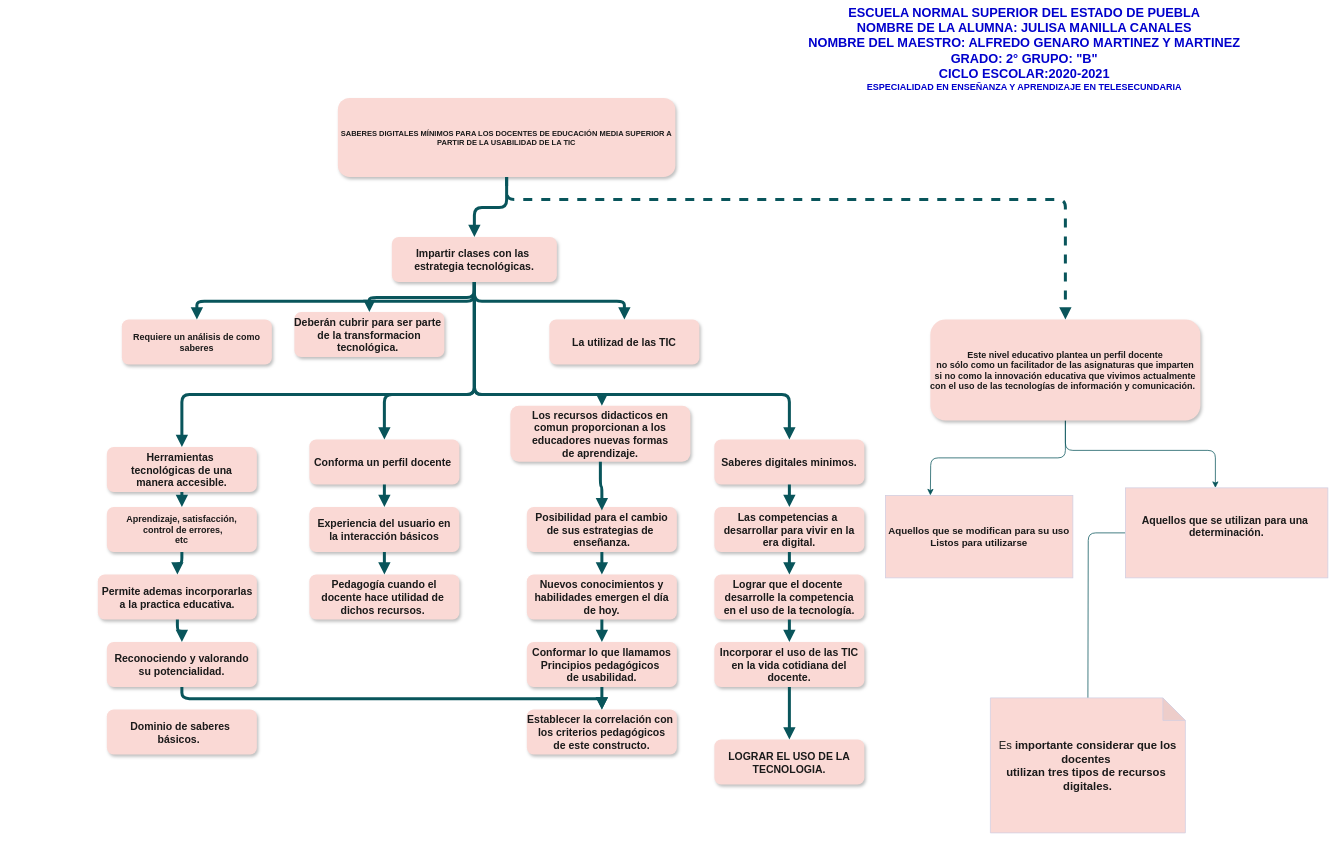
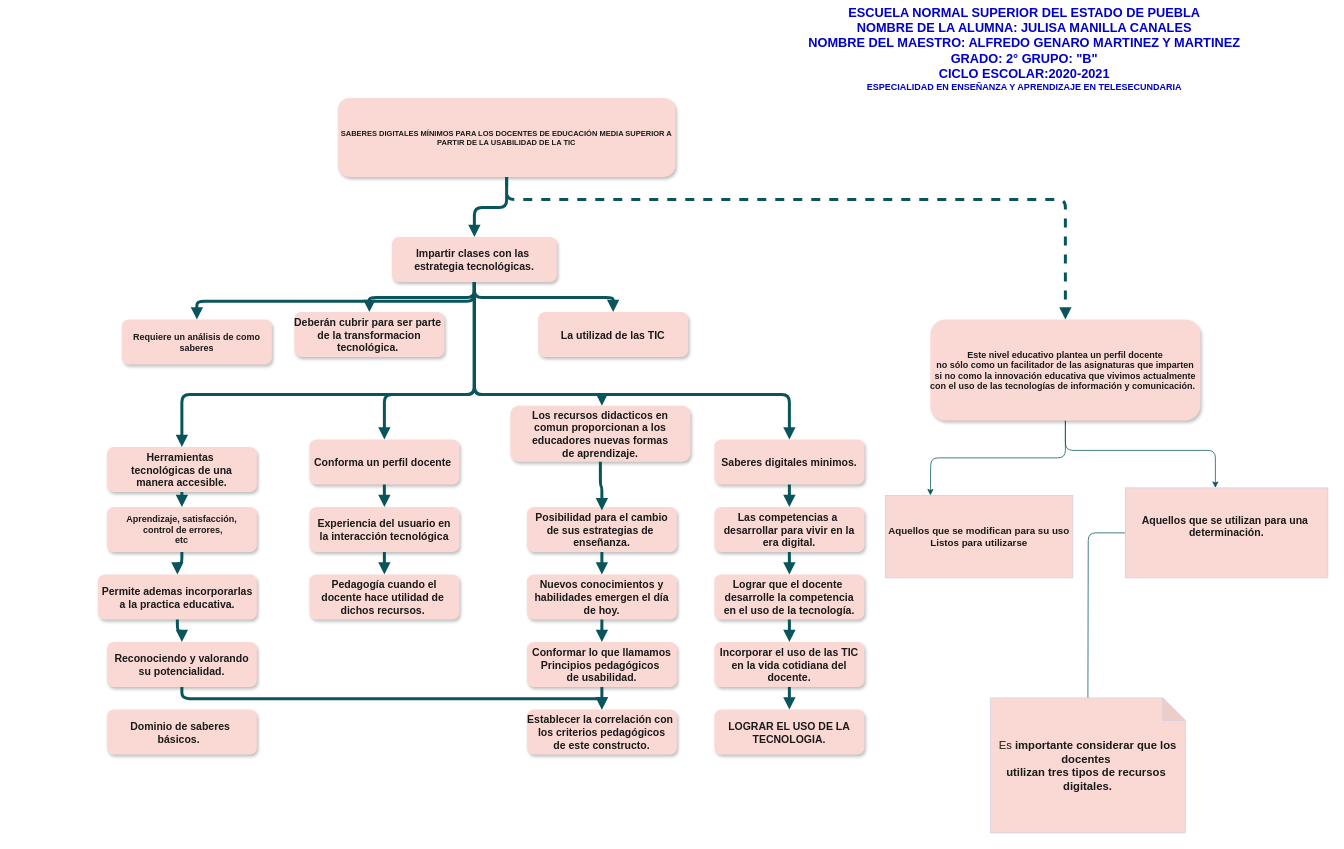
node "La utilizad de las TIC": moved (624, 342) -> (613, 335)
node "Experiencia del usuario en la interacción básicos": label "Experiencia del usuario en la interacción básicos" -> "Experiencia del usuario en la interacción tecnológica"
node "LOGRAR EL USO DE LA TECNOLOGIA.": moved (789, 762) -> (789, 732)
